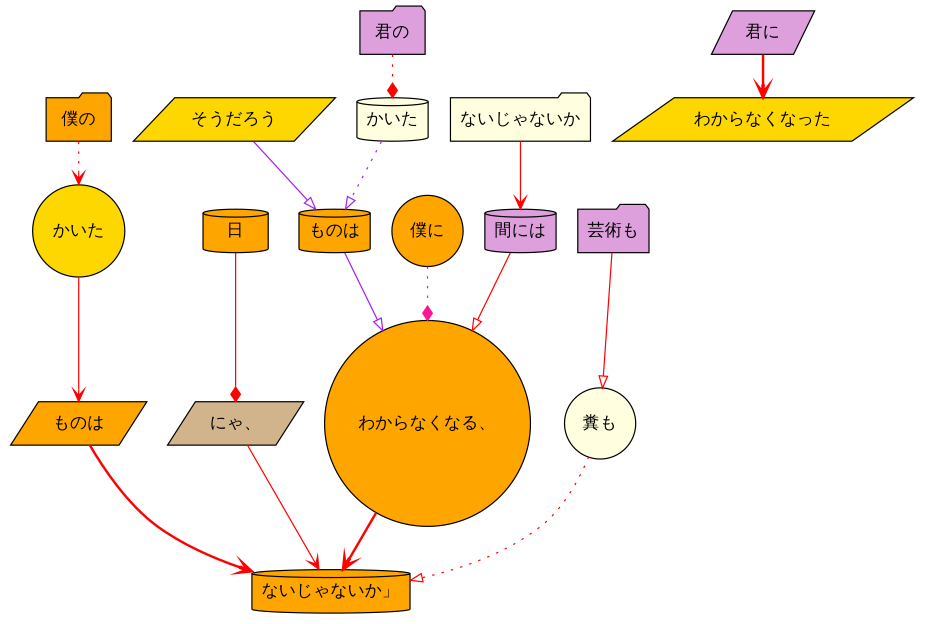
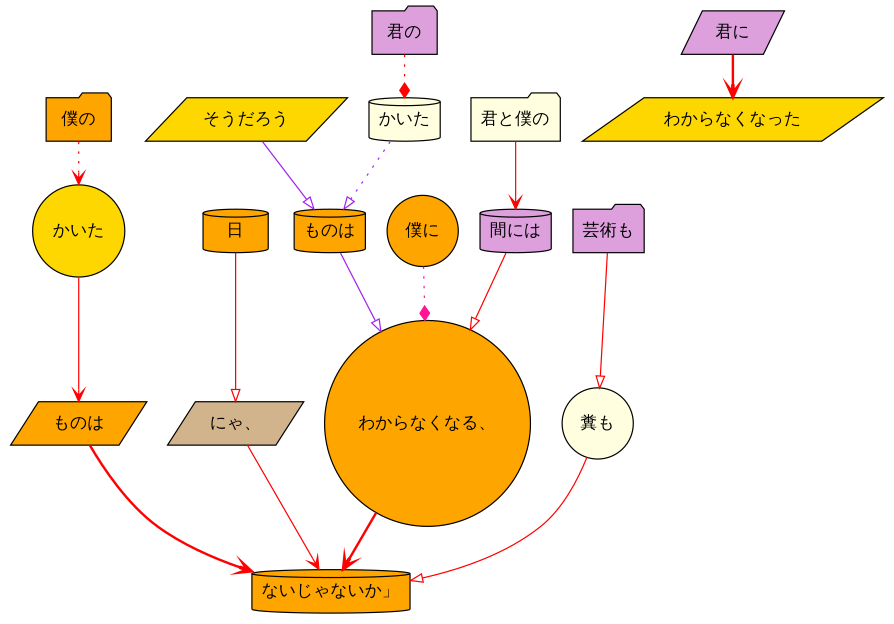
node "ないじゃないか": label "ないじゃないか" -> "君と僕の"
edge "日" -> "にゃ、": arrowhead diamond -> onormal
edge "糞も" -> "ないじゃないか」": style dotted -> solid
